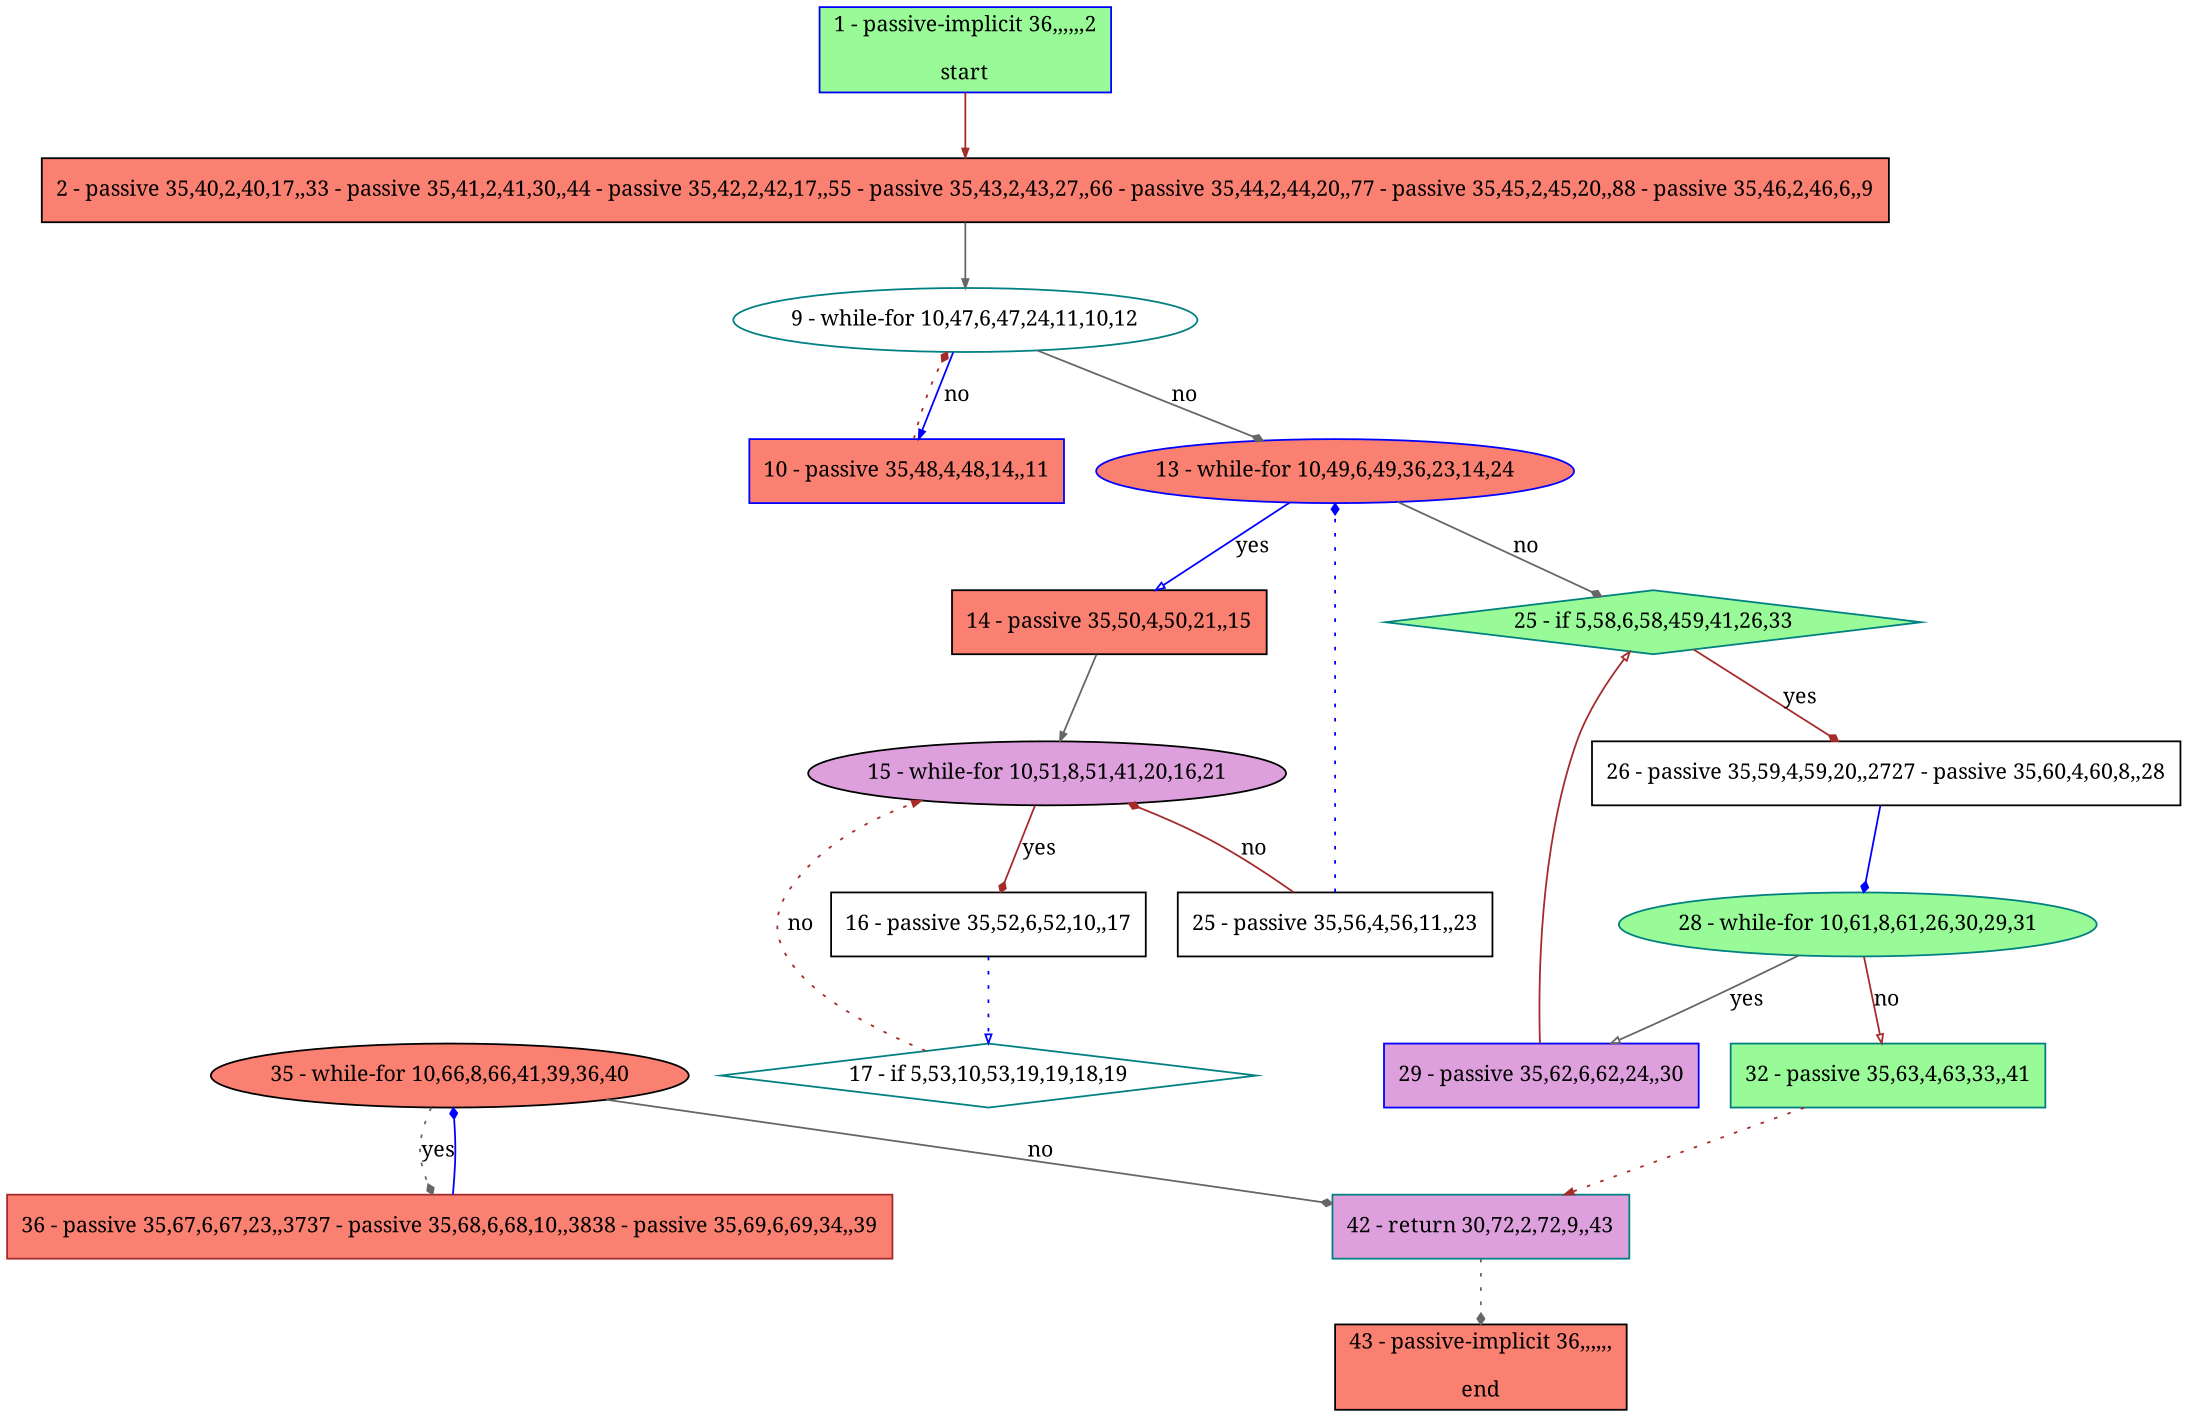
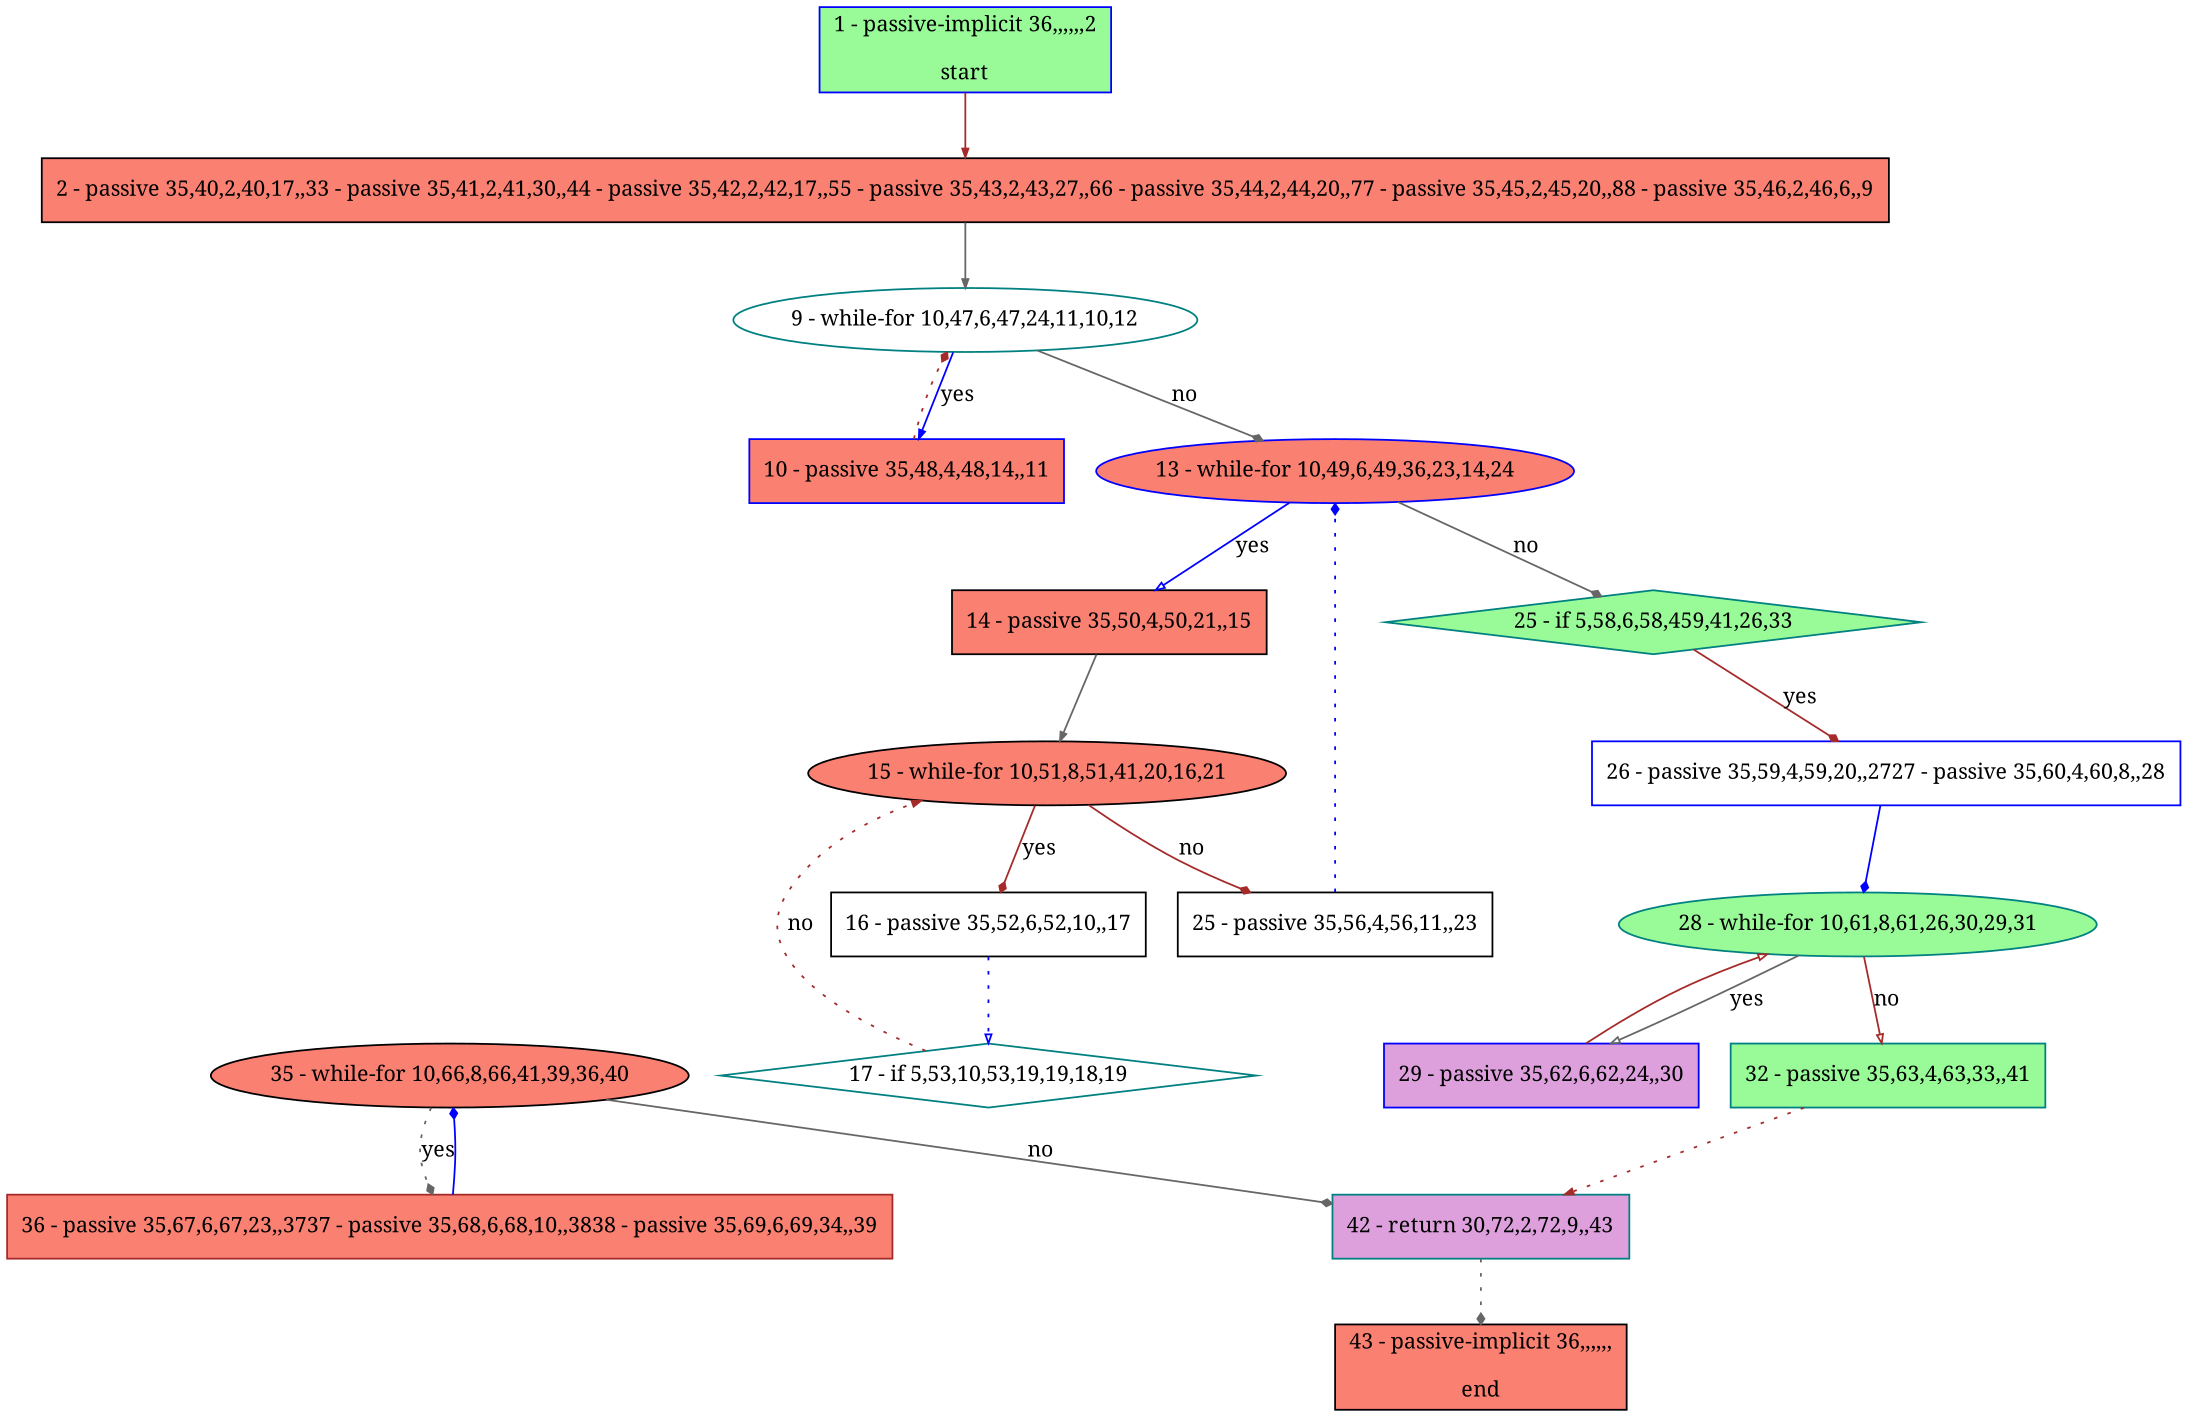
edge "9 - while-for 10,47,6,47,24,11,10,12" -> "10 - passive 35,48,4,48,14,,11": label "no" -> "yes"
node "15 - while-for 10,51,8,51,41,20,16,21": fillcolor plum -> salmon
node "26 - passive 35,59,4,59,20,,2727 - passive 35,60,4,60,8,,28": color black -> blue
edge "29 - passive 35,62,6,62,24,,30" -> "25 - if 5,58,6,58,459,41,26,33": now "29 - passive 35,62,6,62,24,,30" -> "28 - while-for 10,61,8,61,26,30,29,31"
edge "25 - passive 35,56,4,56,11,,23" -> "15 - while-for 10,51,8,51,41,20,16,21": reversed
